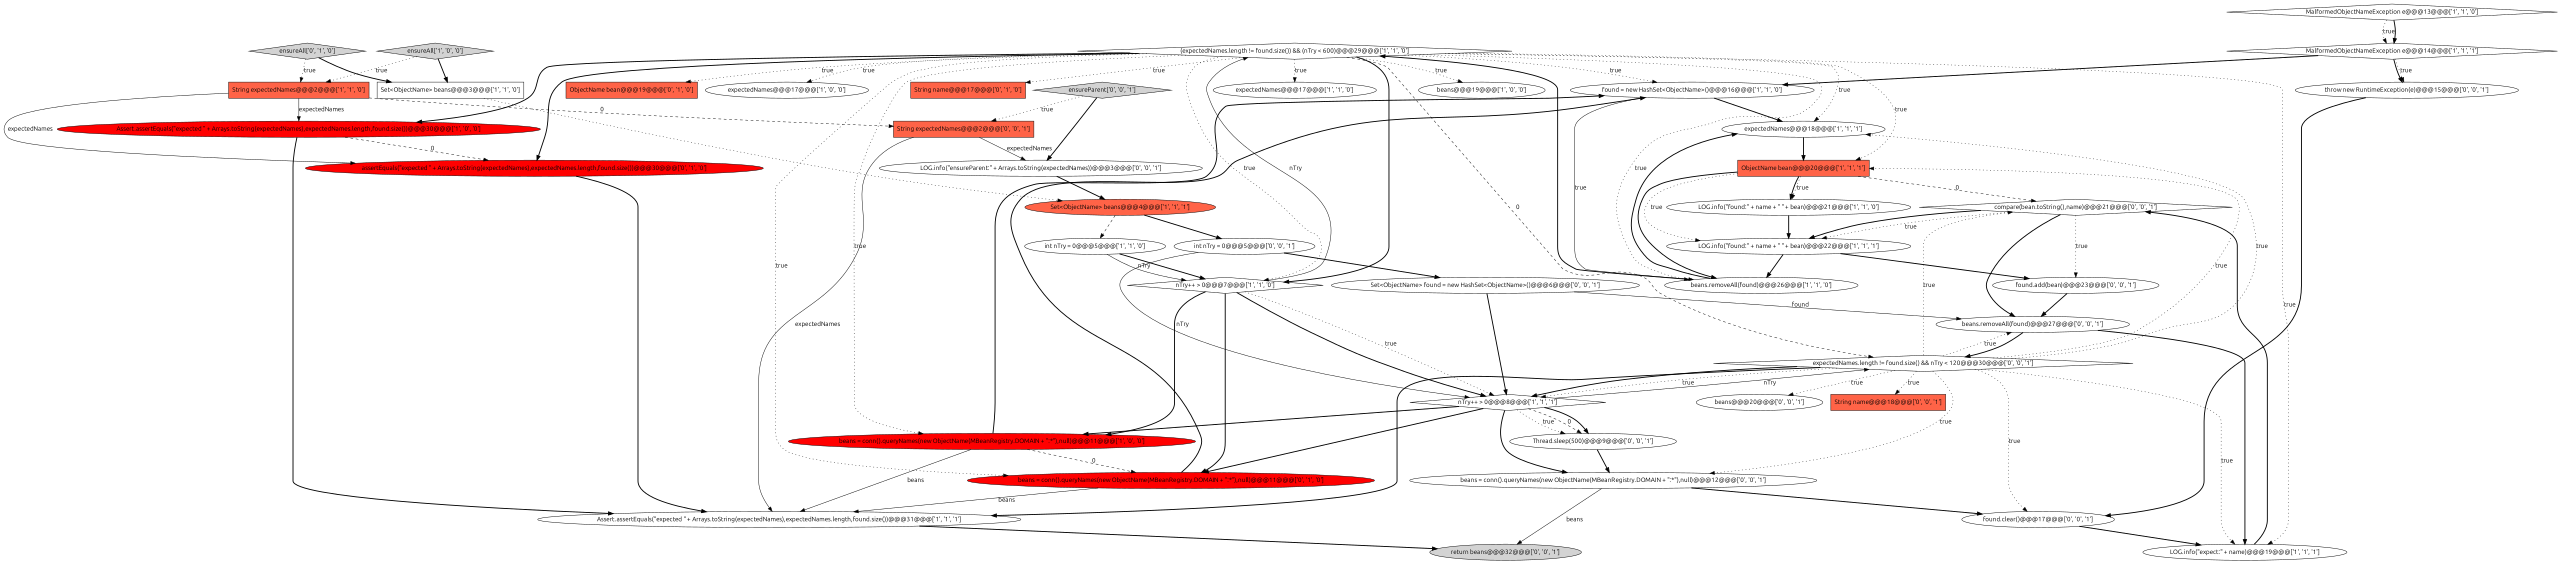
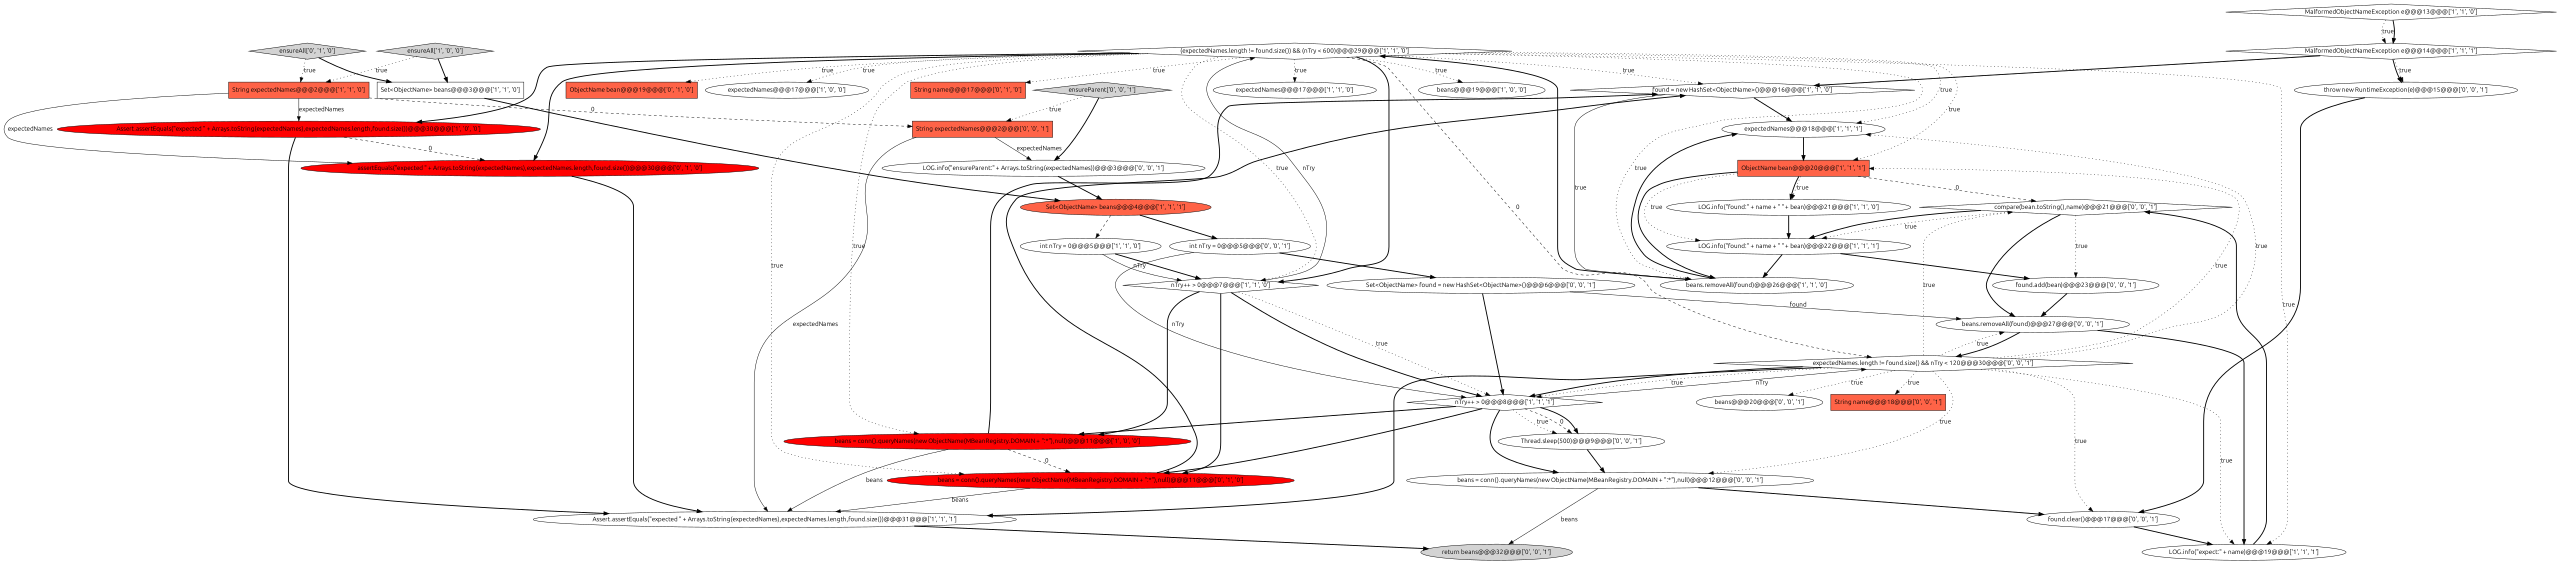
node "found = new HashSet<ObjectName>()@@@16@@@['1', '1', '0']": shape ellipse -> diamond
edge "Set<ObjectName> beans@@@3@@@['1', '1', '0']" -> "Set<ObjectName> beans@@@4@@@['1', '1', '1']": style dotted -> bold
